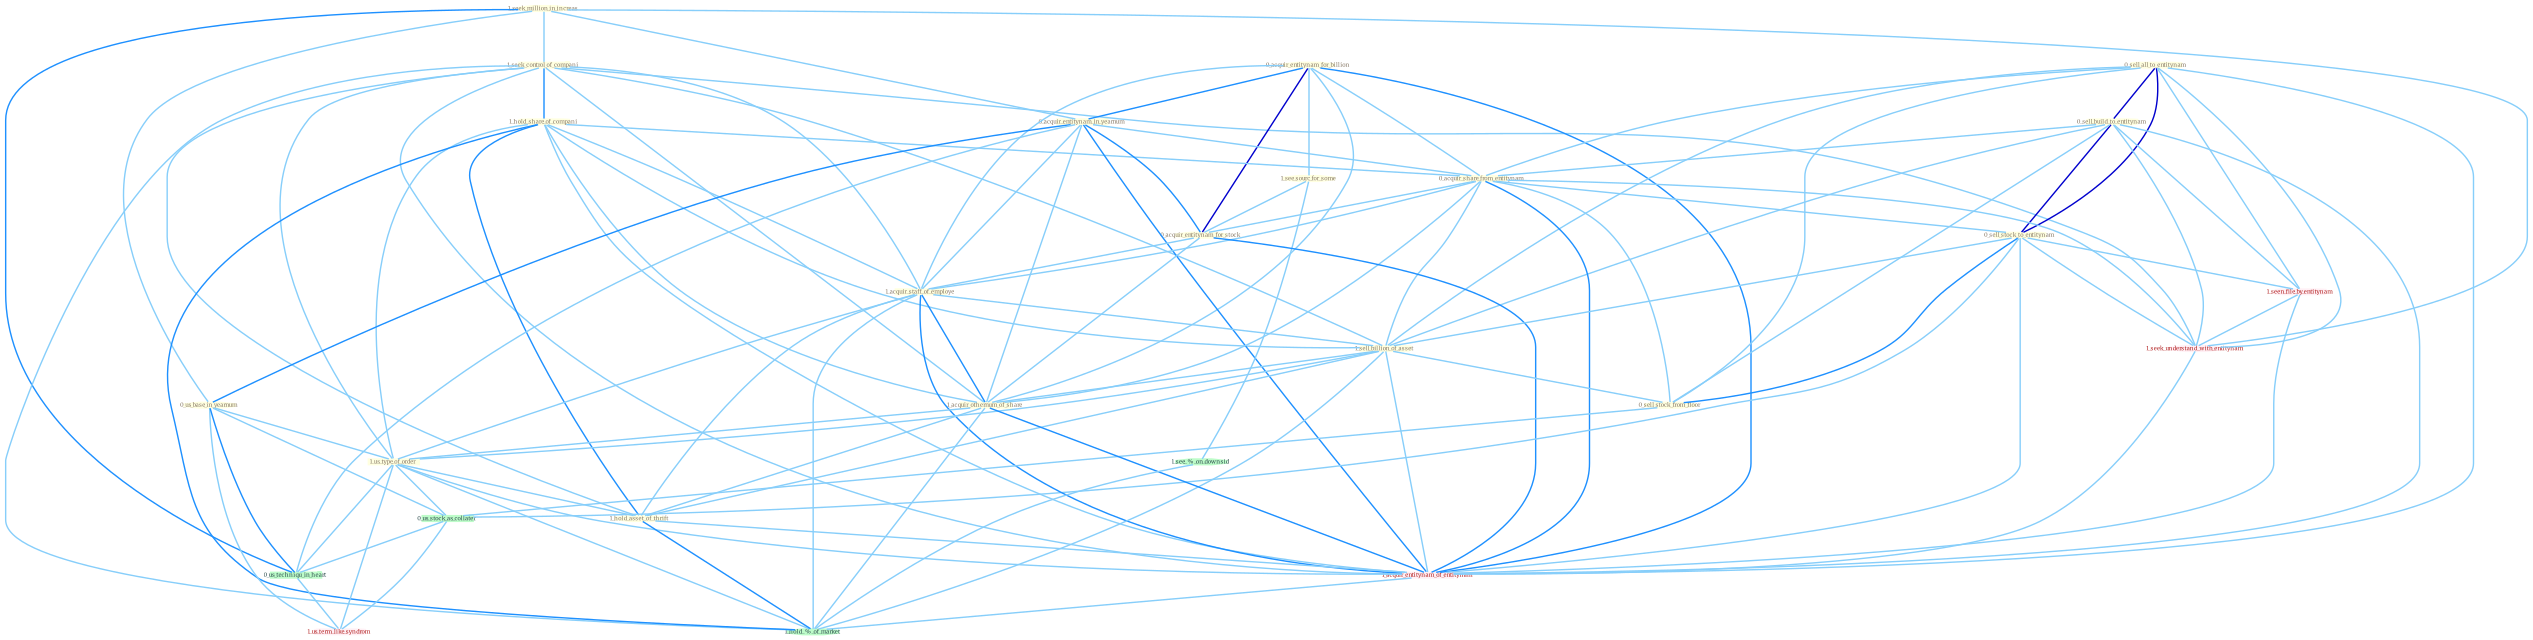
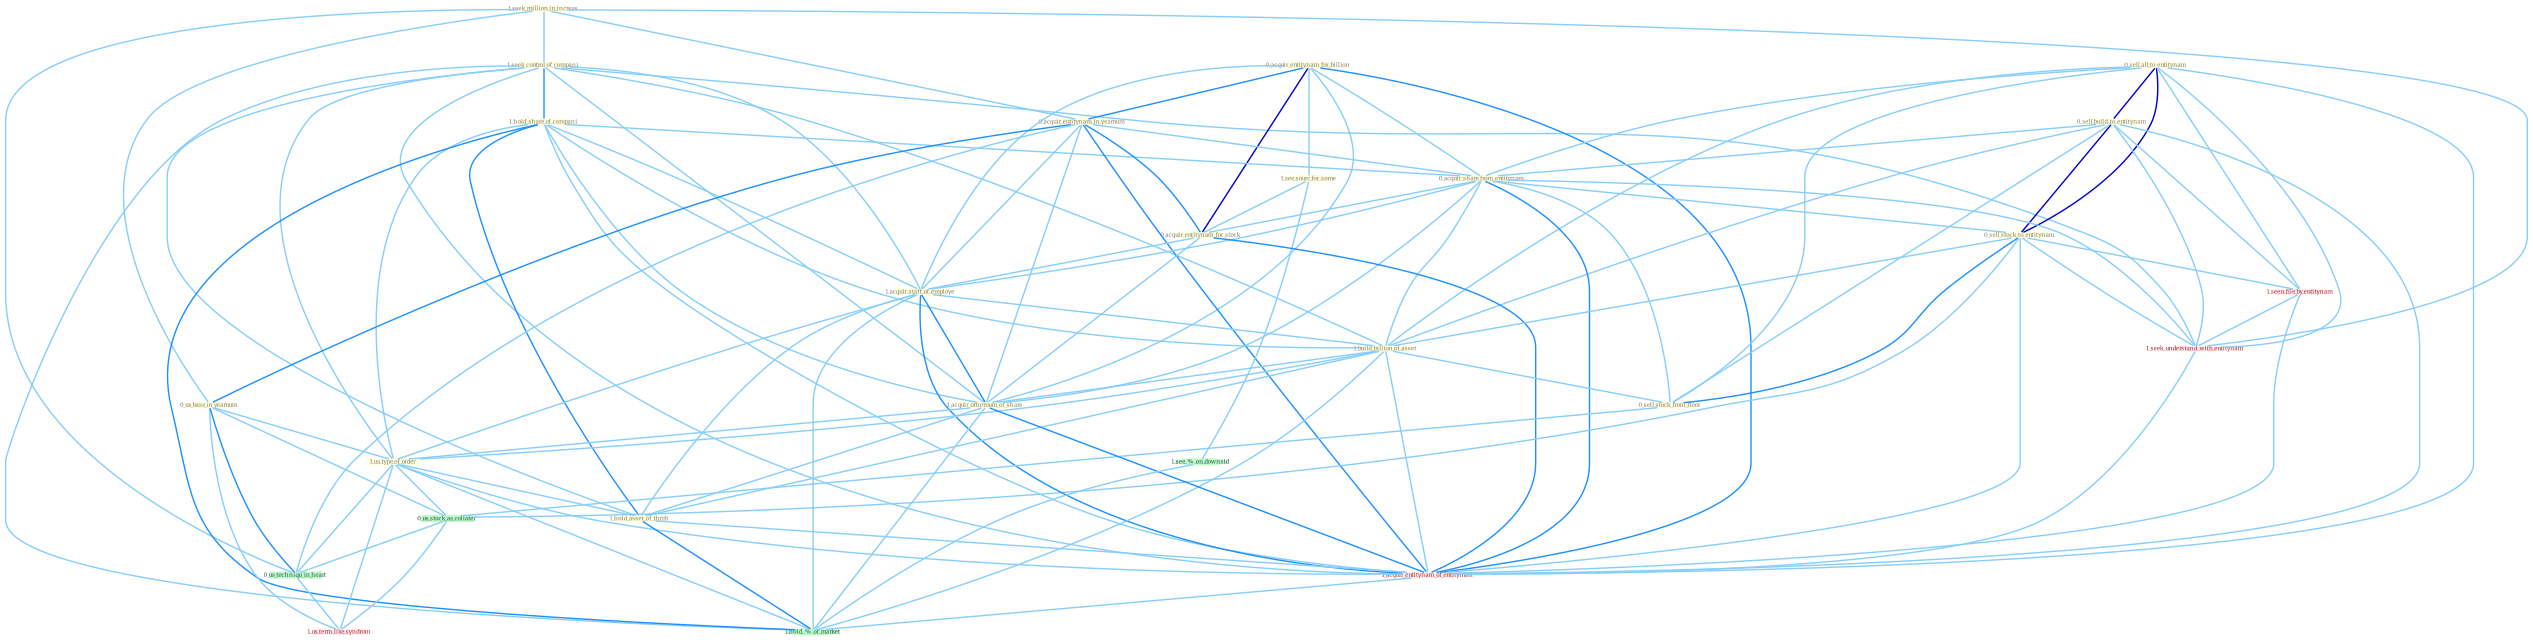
edge "1_seek_million_in_increas" -- "0_us_techniqu_in_heart": color #1e90ff -> #87cefa
node "1_sell_billion_of_asset": label "1_sell_billion_of_asset" -> "1_build_billion_of_asset"
